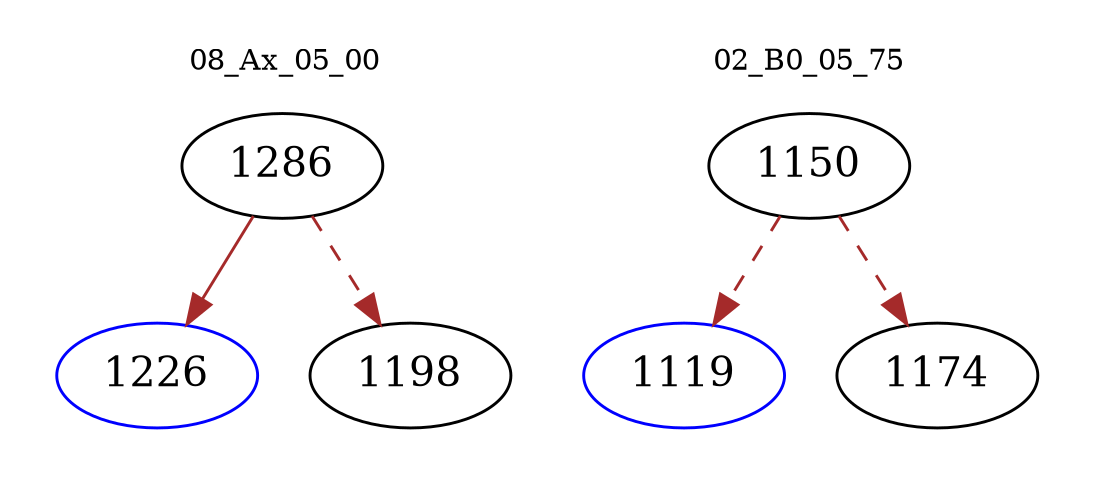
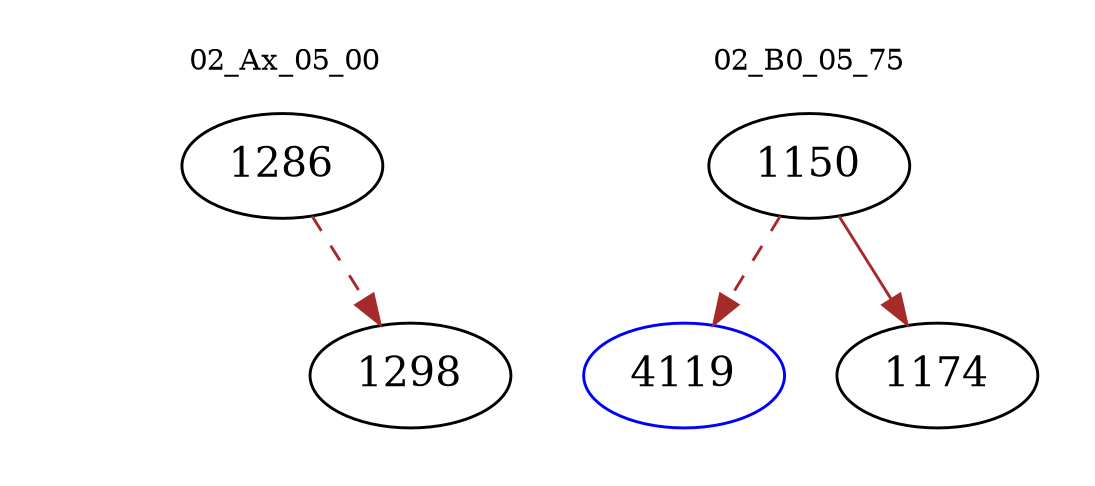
cluster "08_Ax_05_00": label "08_Ax_05_00" -> "02_Ax_05_00"
edge "1150" -> "1174": style dashed -> solid
node "1226": removed
node "1198": label "1198" -> "1298"
node "1119": label "1119" -> "4119"
